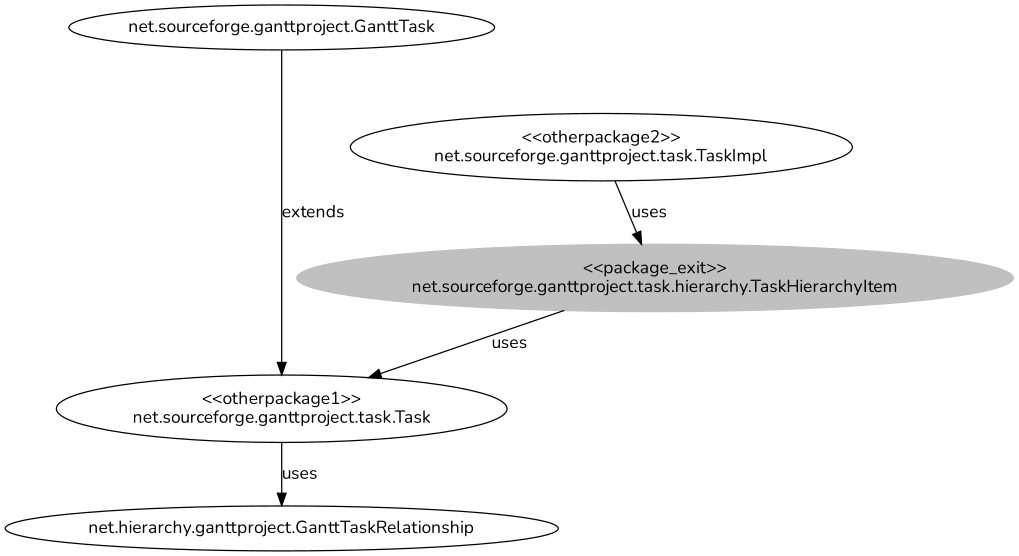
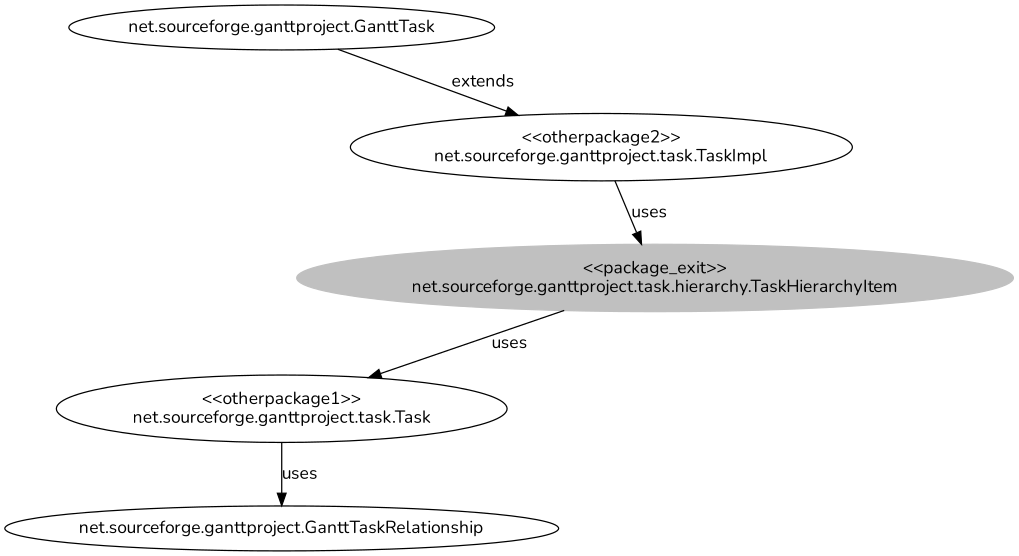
edge "net.sourceforge.ganttproject.GanttTask" -> "<<otherpackage1>> net.sourceforge.ganttproject.task.Task": now "net.sourceforge.ganttproject.GanttTask" -> "<<otherpackage2>> net.sourceforge.ganttproject.task.TaskImpl"
node "net.hierarchy.ganttproject.GanttTaskRelationship": label "net.hierarchy.ganttproject.GanttTaskRelationship" -> "net.sourceforge.ganttproject.GanttTaskRelationship"
